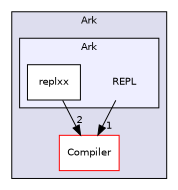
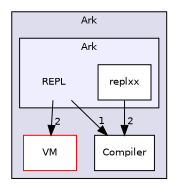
node "VM": added
node "Compiler": color red -> black
